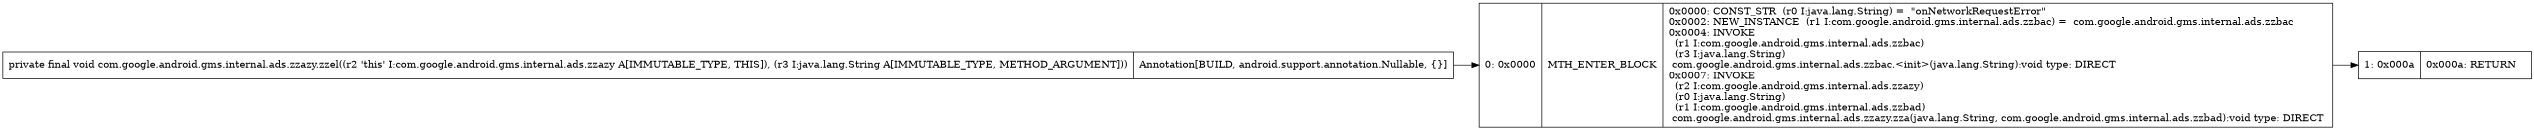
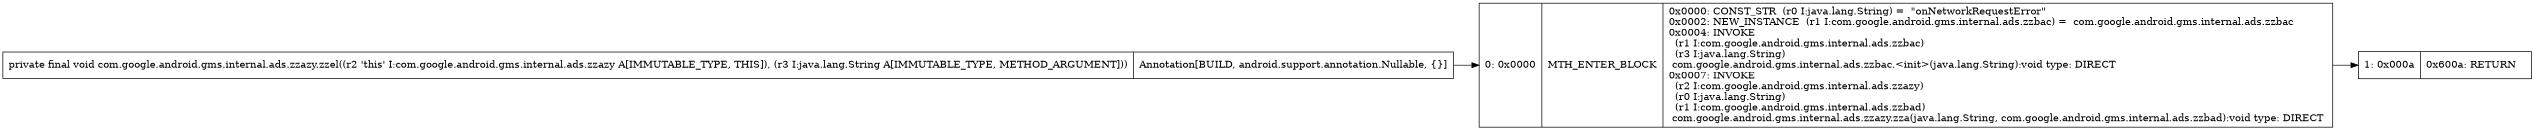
node "1: 0x000a": text "0x000a: RETURN" -> "0x600a: RETURN"
